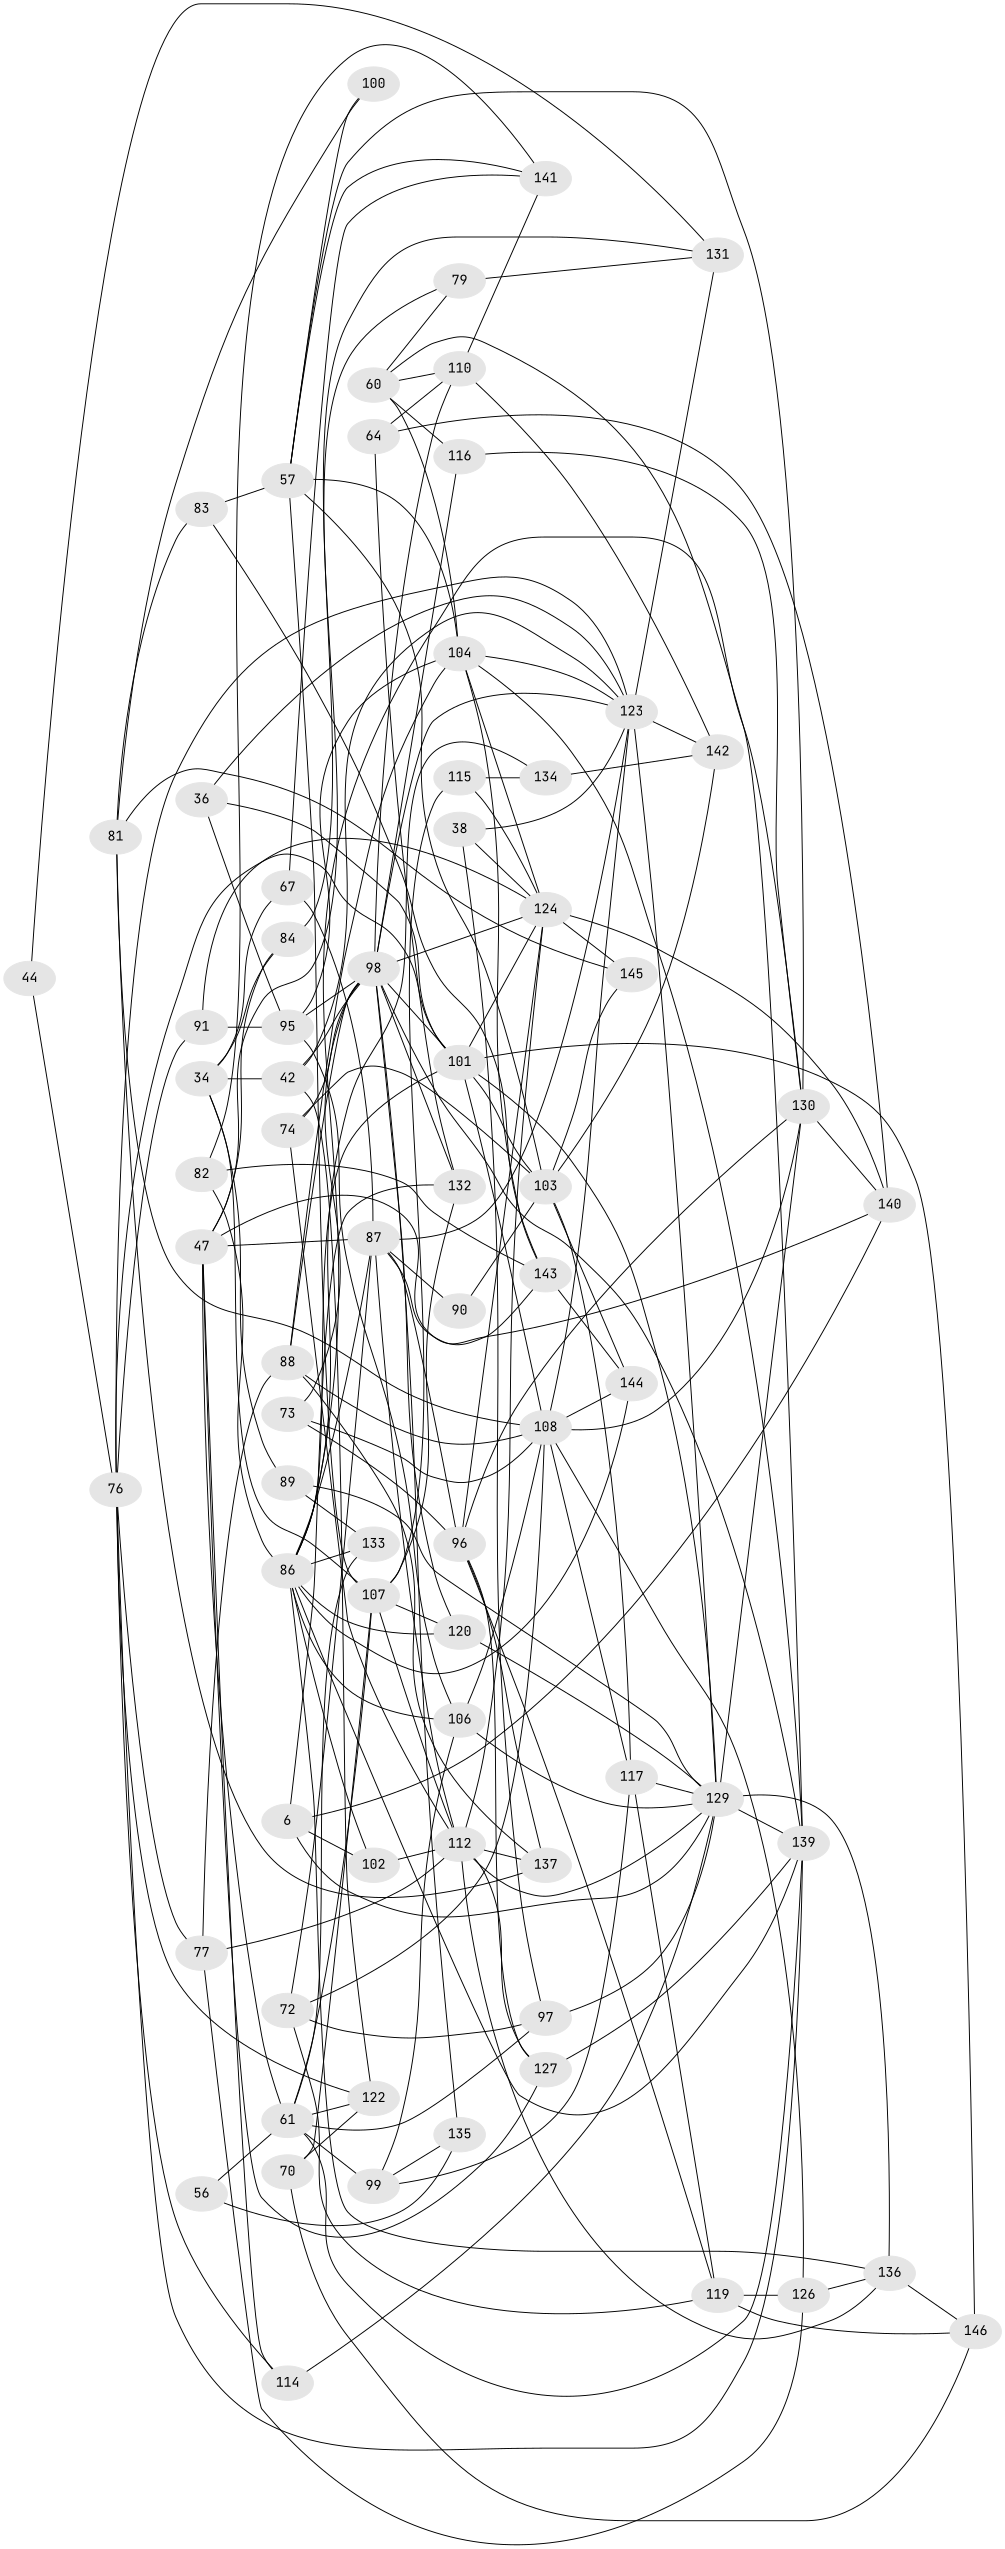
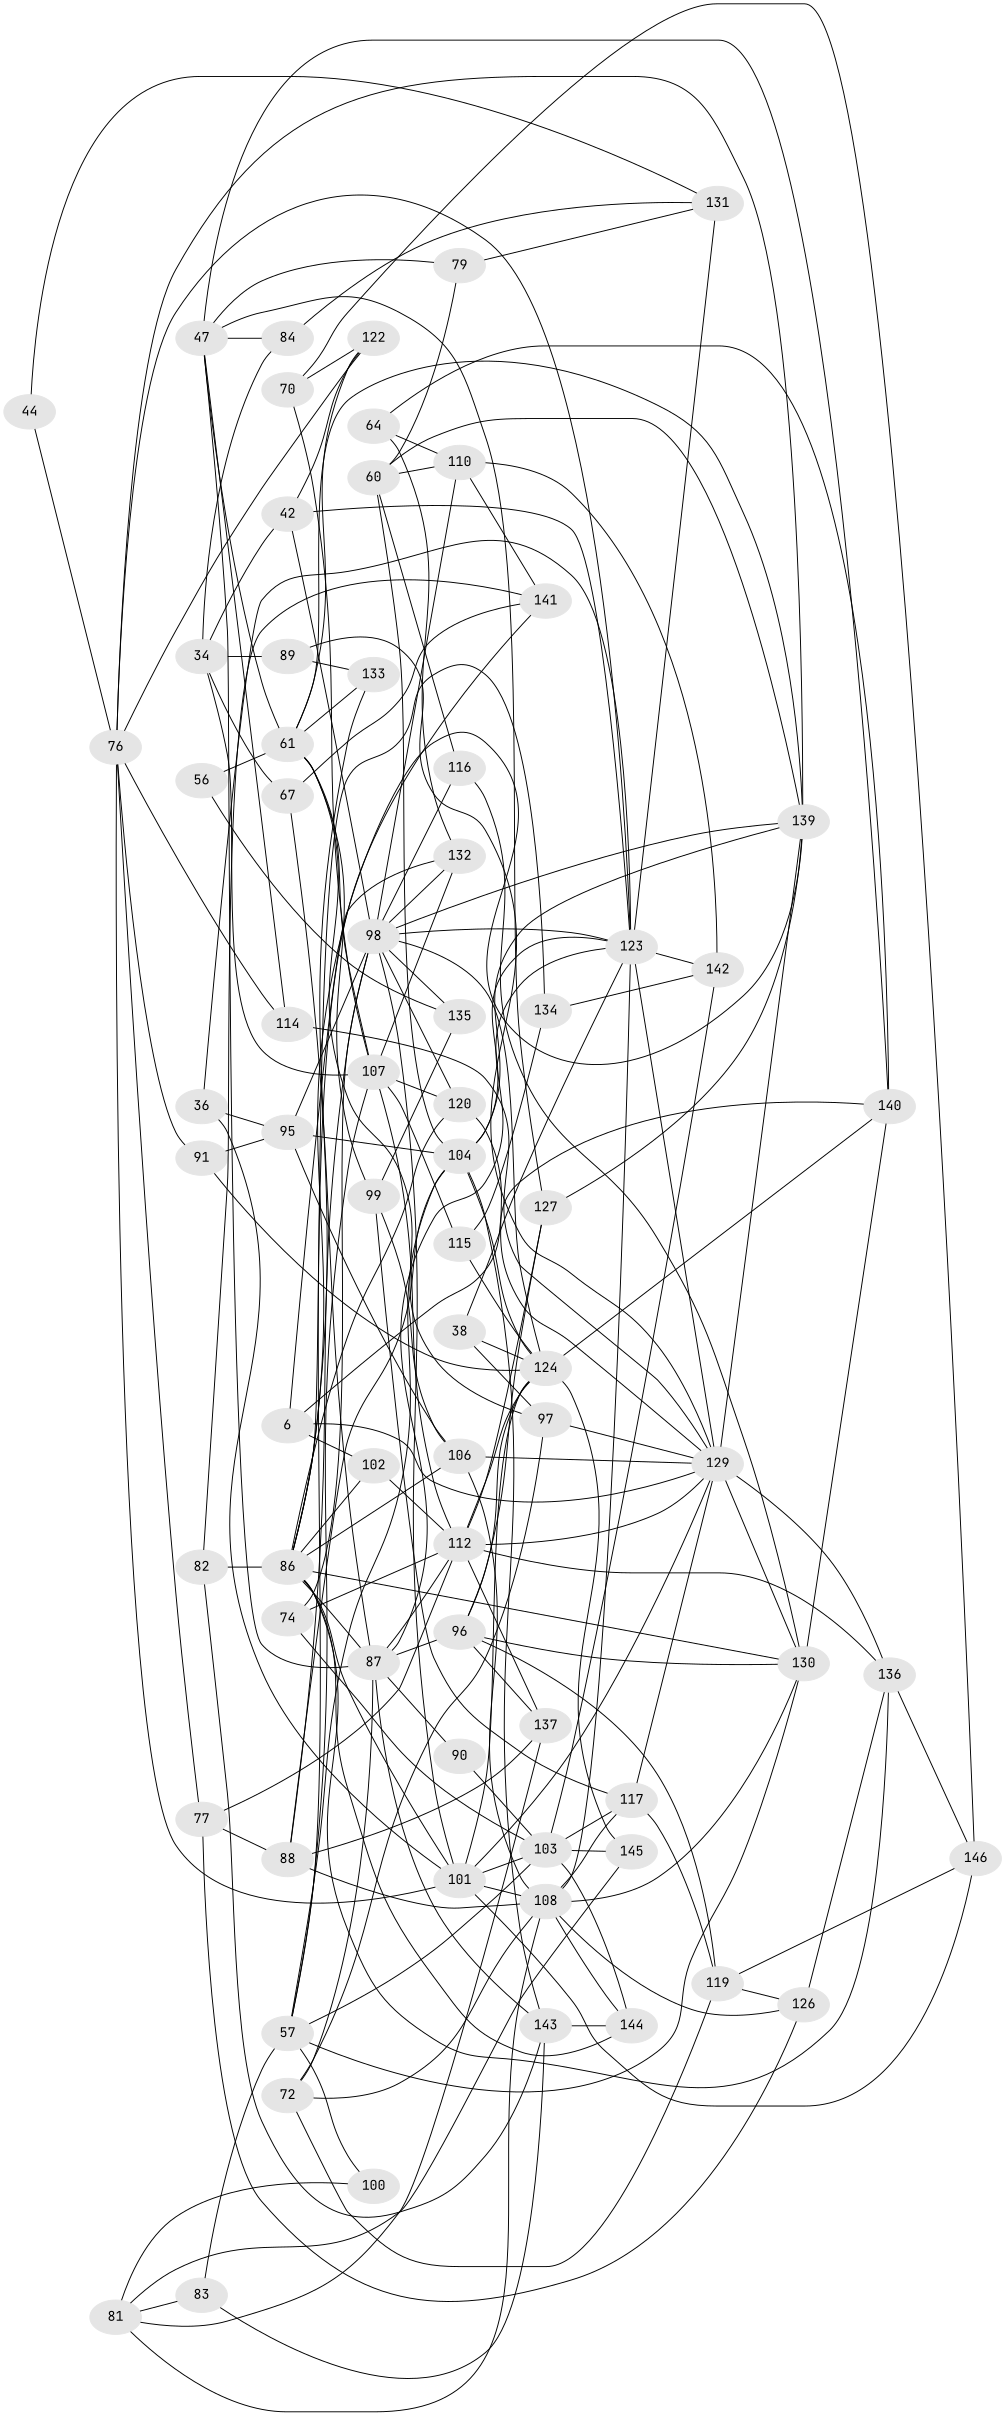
node "73": removed
